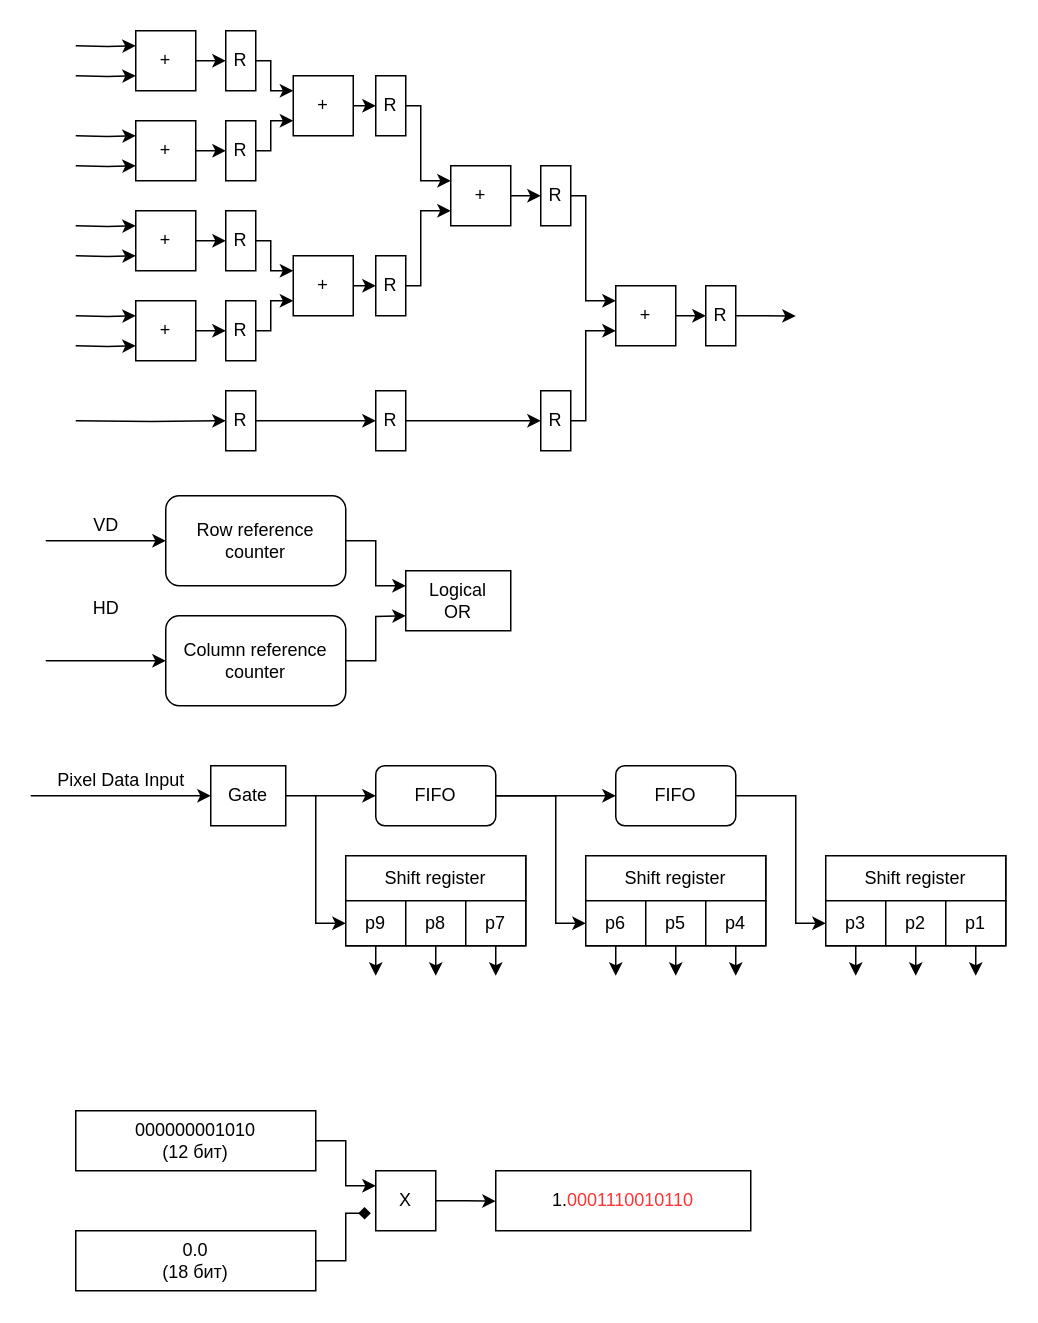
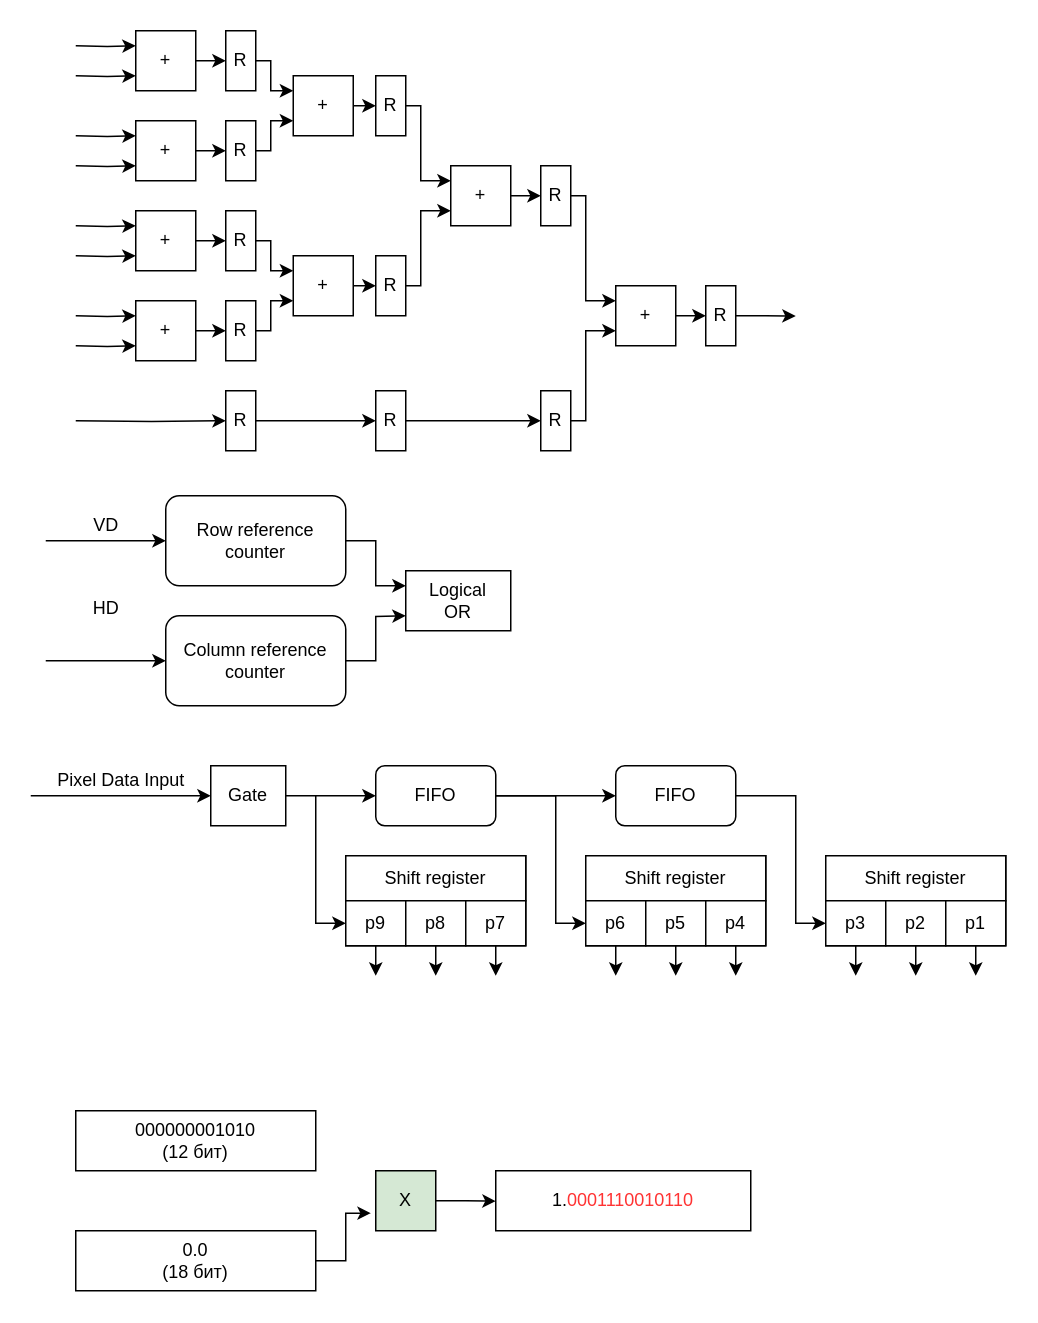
edge "000000001010 (12 бит)" -> "X": removed
node "X": fillcolor #ffffff -> #d5e8d4
edge "0.0 (18 бит)" -> "X": arrowhead diamond -> classic
